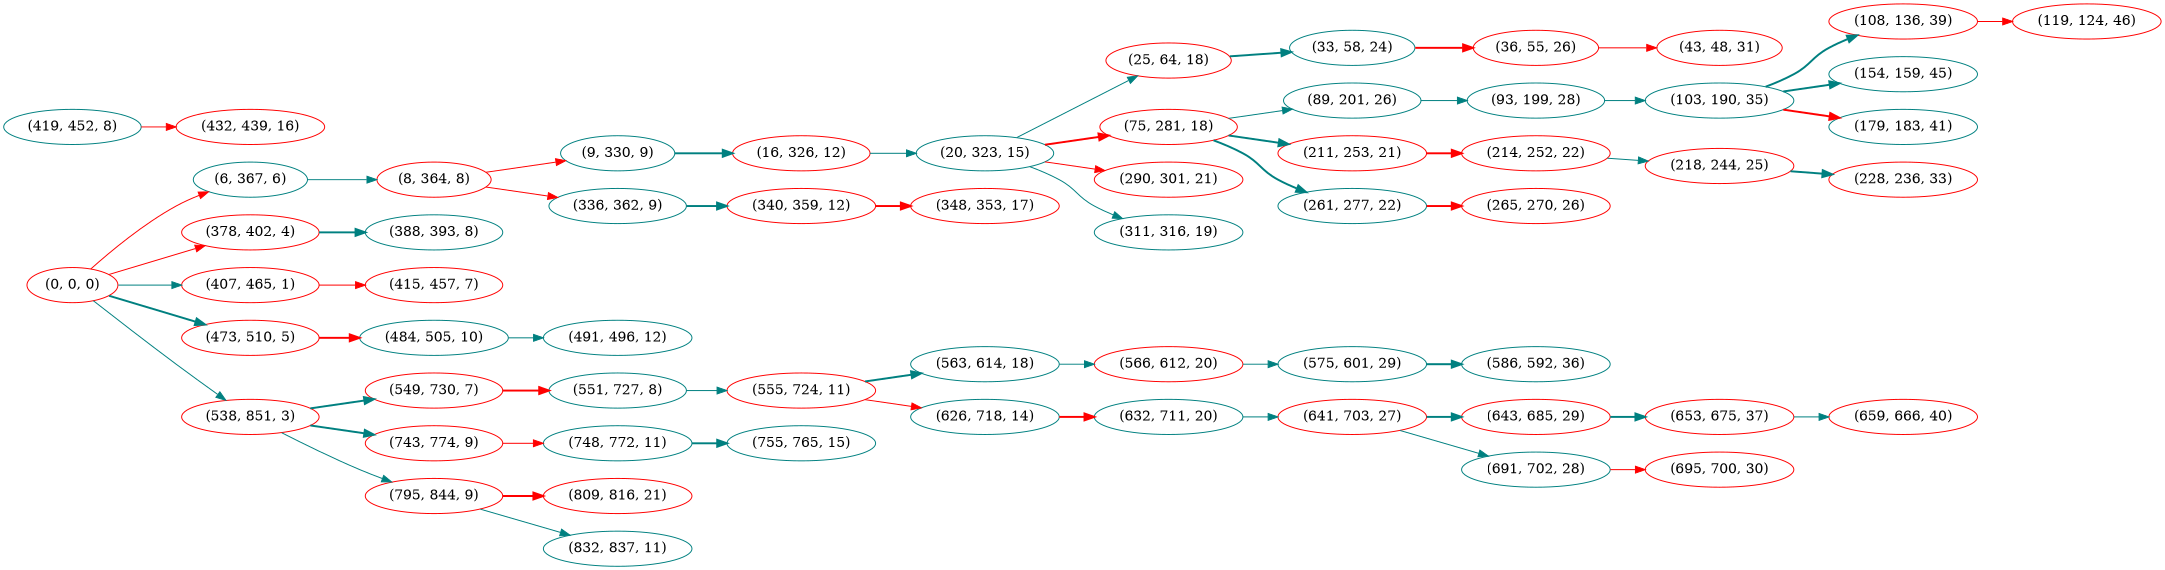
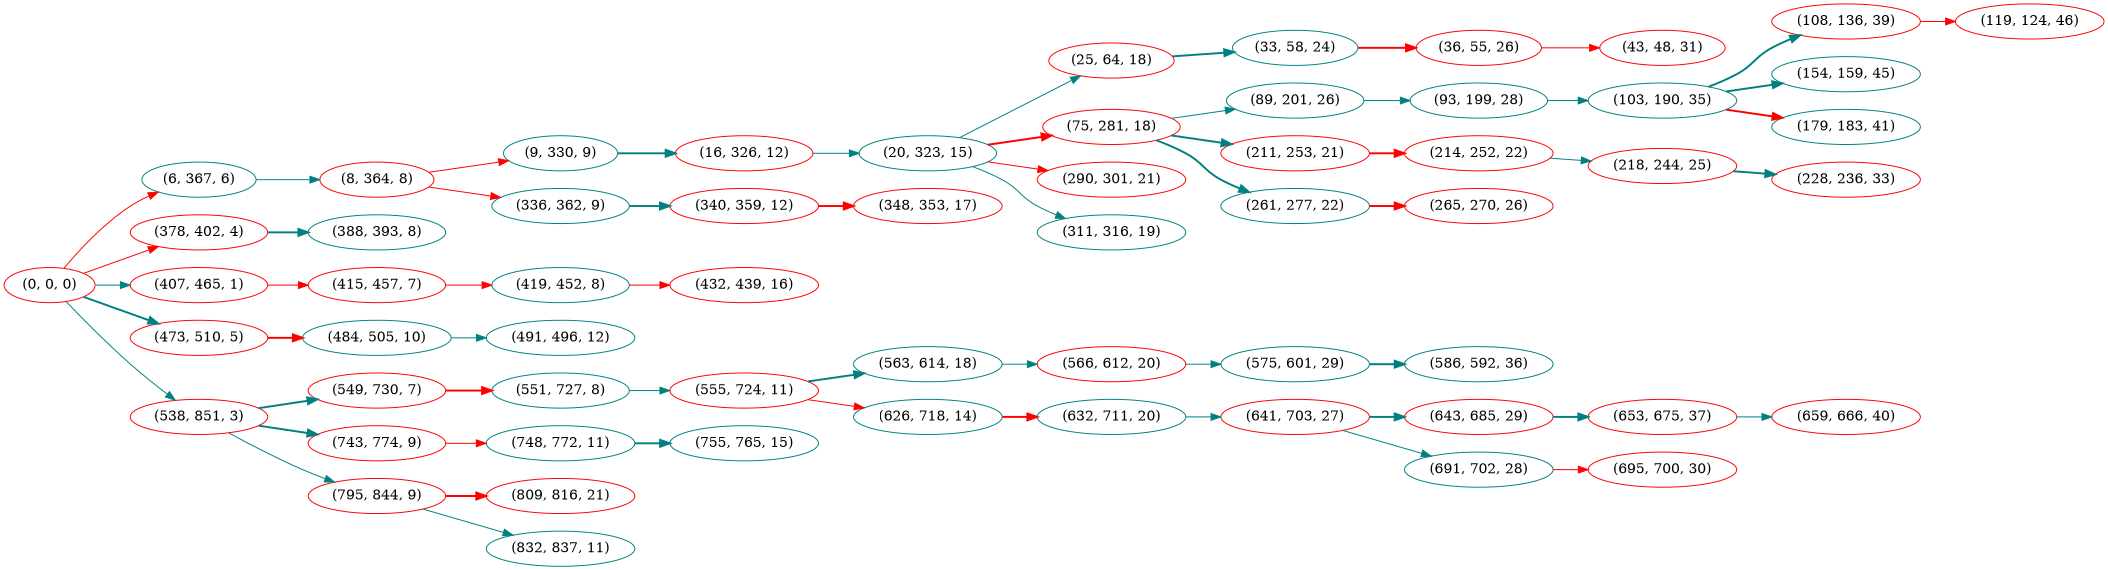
edge "(415, 457, 7)" -> "(419, 452, 8)": added
